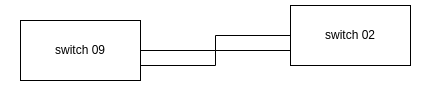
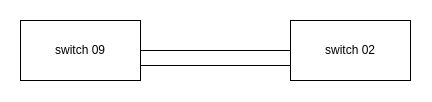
node "switch 02": moved (351, 36) -> (351, 51)
